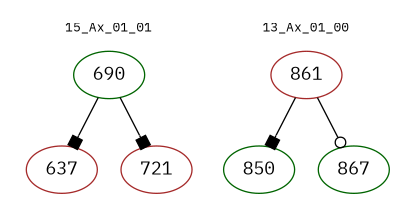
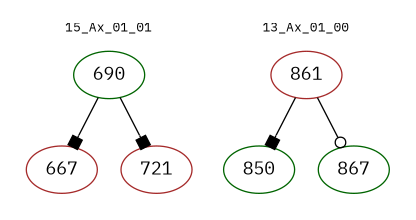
node "637": label "637" -> "667"
